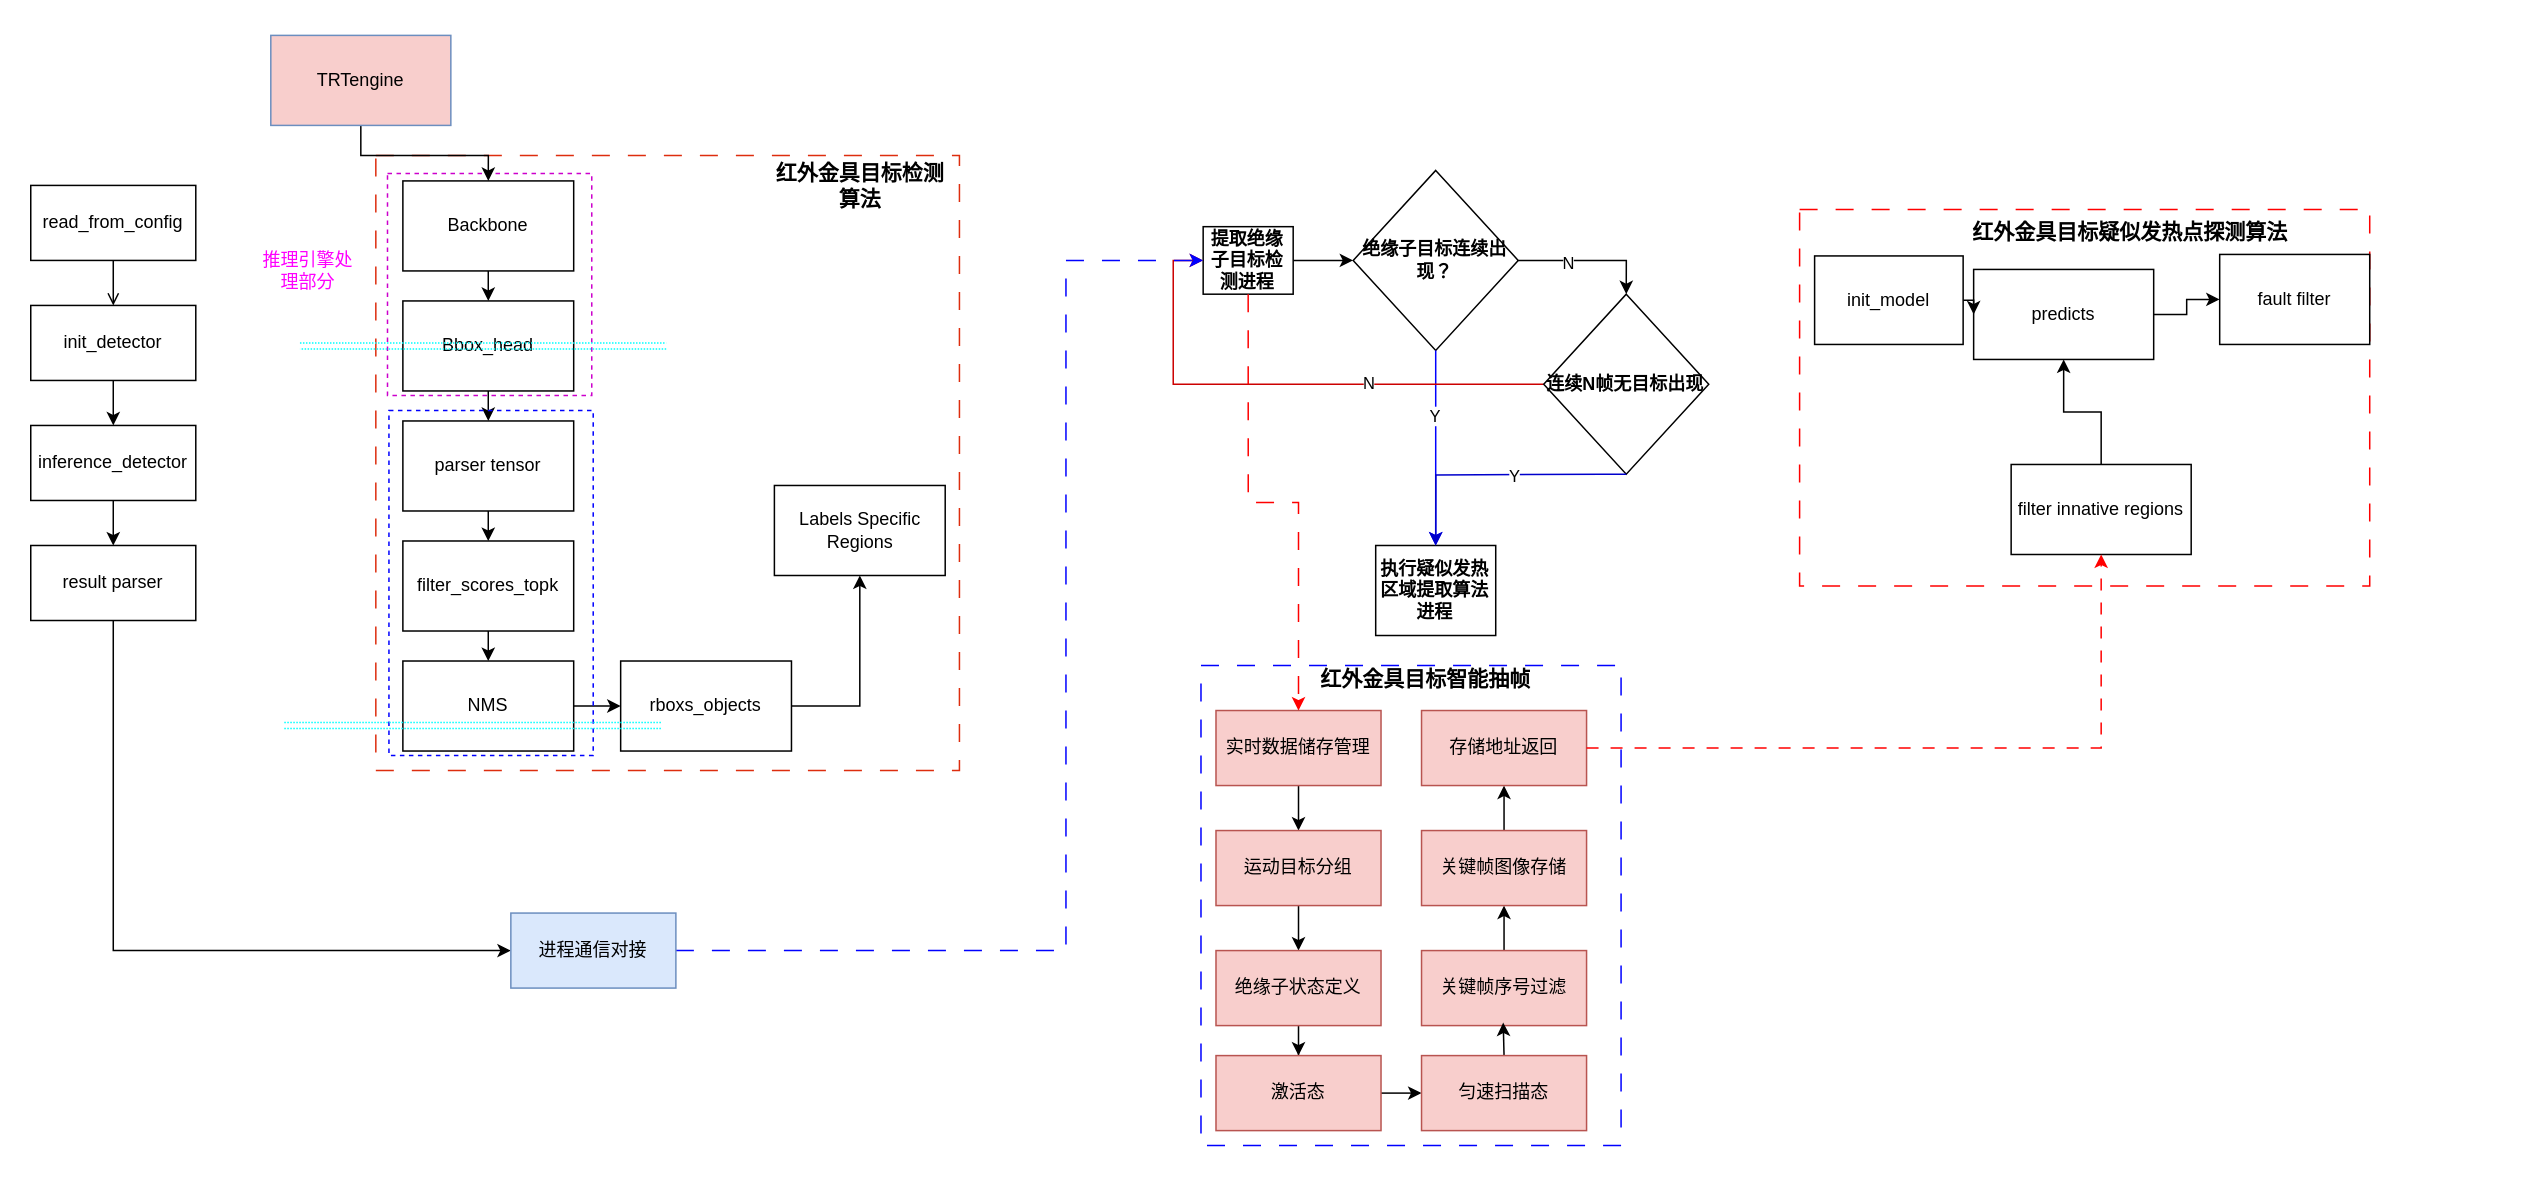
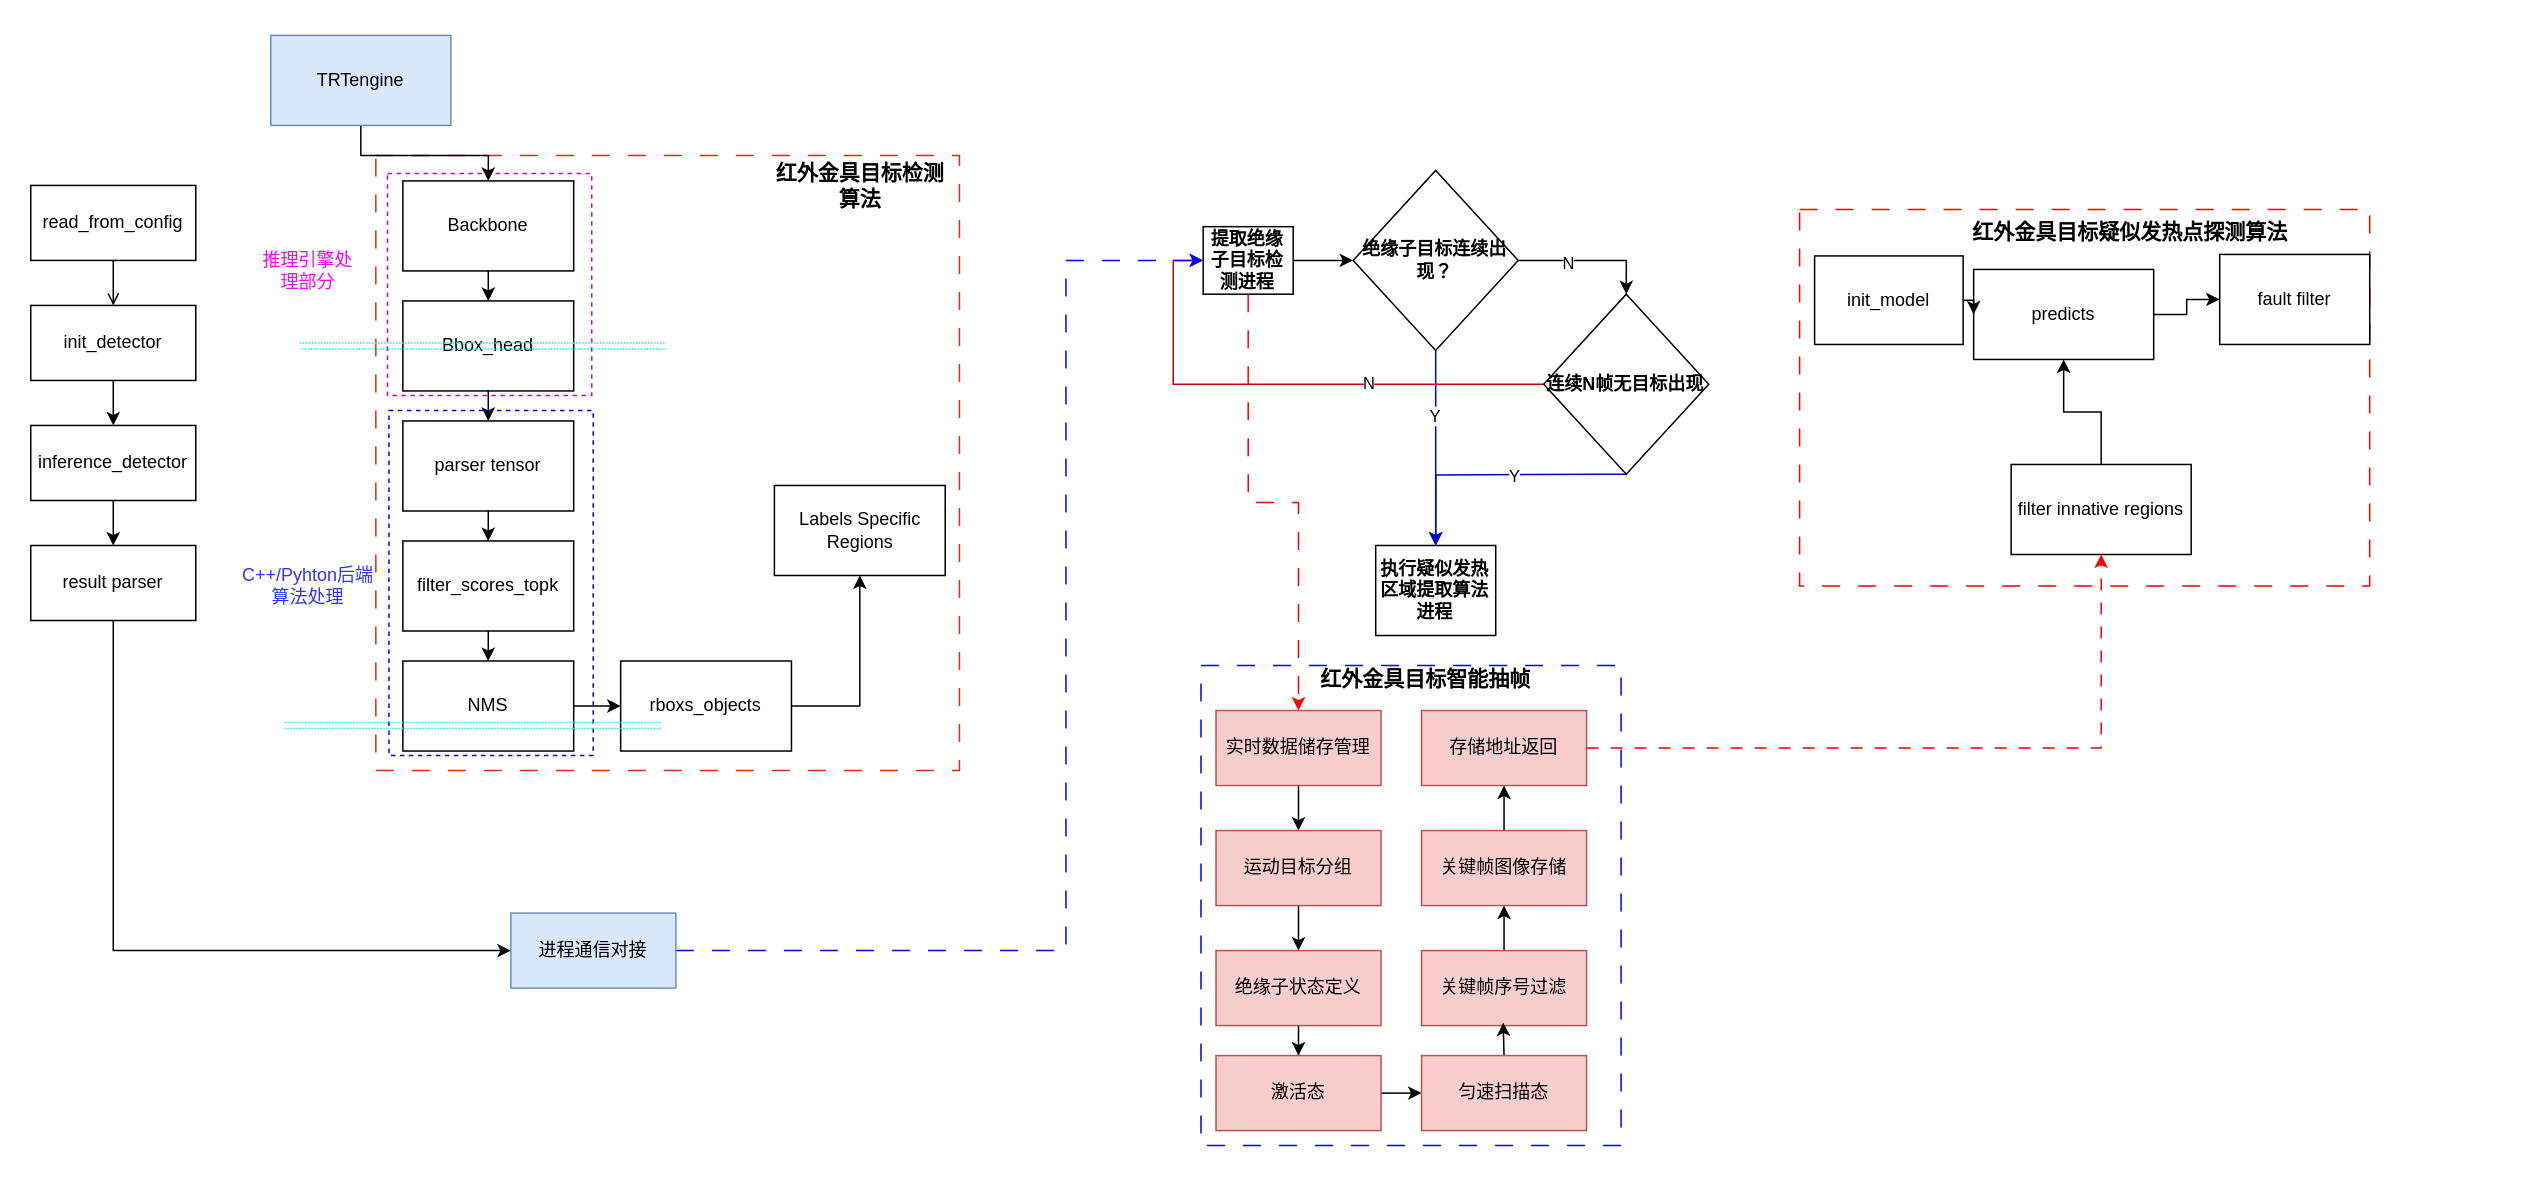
node "TRTengine": fillcolor #f8cecc -> #dae8fc
node "C++/Pyhton后端算法处理": added
